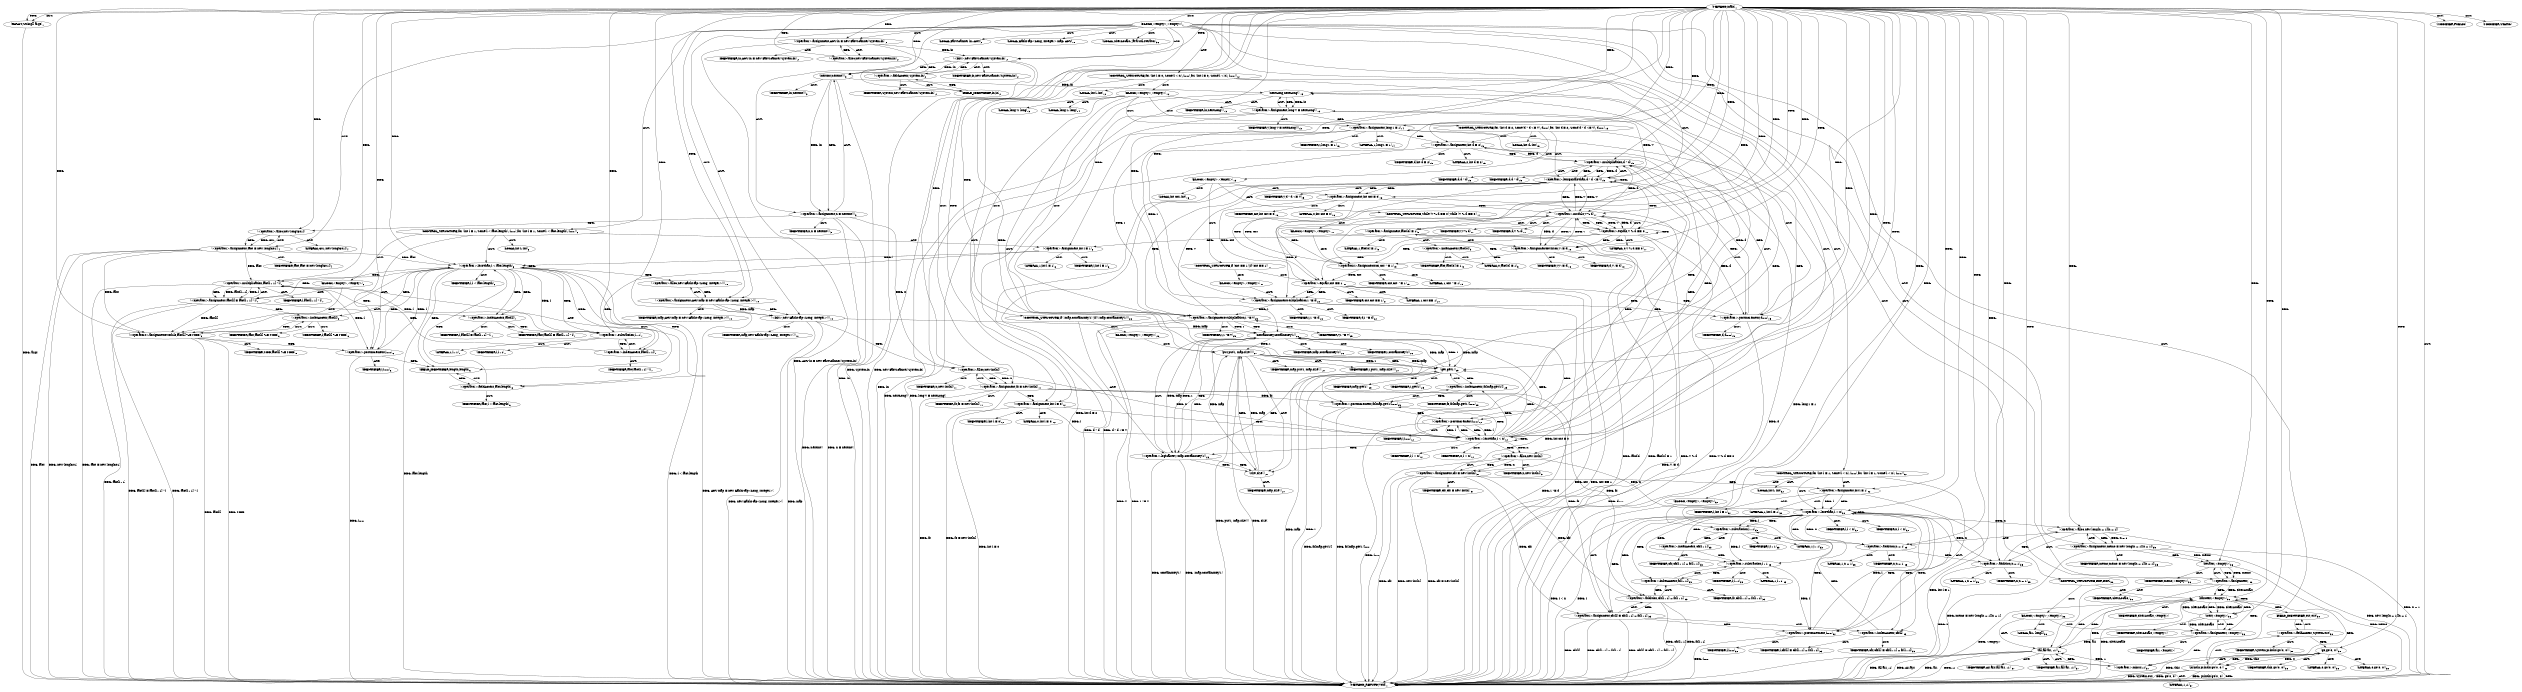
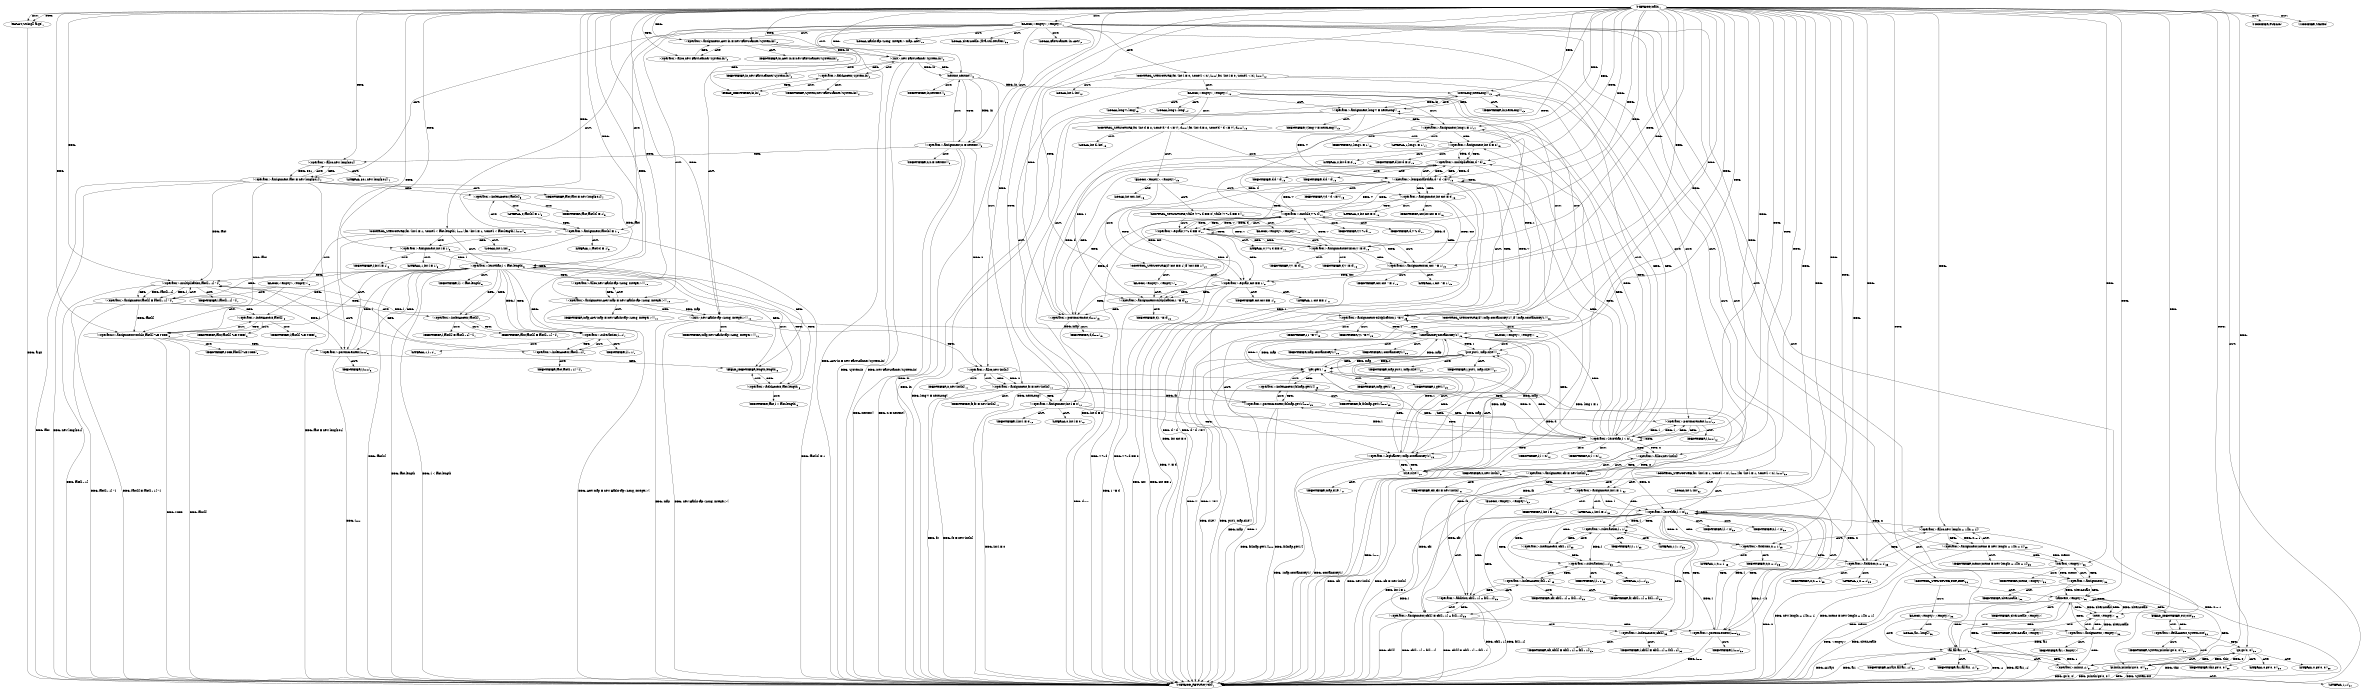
edge "(METHOD,main)" -> "(<operator>.minus,-1)": added, label "DDG:"
edge "(<operator>.assignment,fact = new long[301])" -> "(<operator>.indexAccess,fact[0])": added, label "CFG:"
node "(IDENTIFIER,r,r *= d)": removed
edge "(<operator>.indexAccess,cfs[i - 1])" -> "(IDENTIFIER,cfs,cfs[i - 1] + fs[i - 1])": now "(<operator>.indexAccess,fs[i - 1])" -> "(IDENTIFIER,cfs,cfs[i - 1] + fs[i - 1])"
